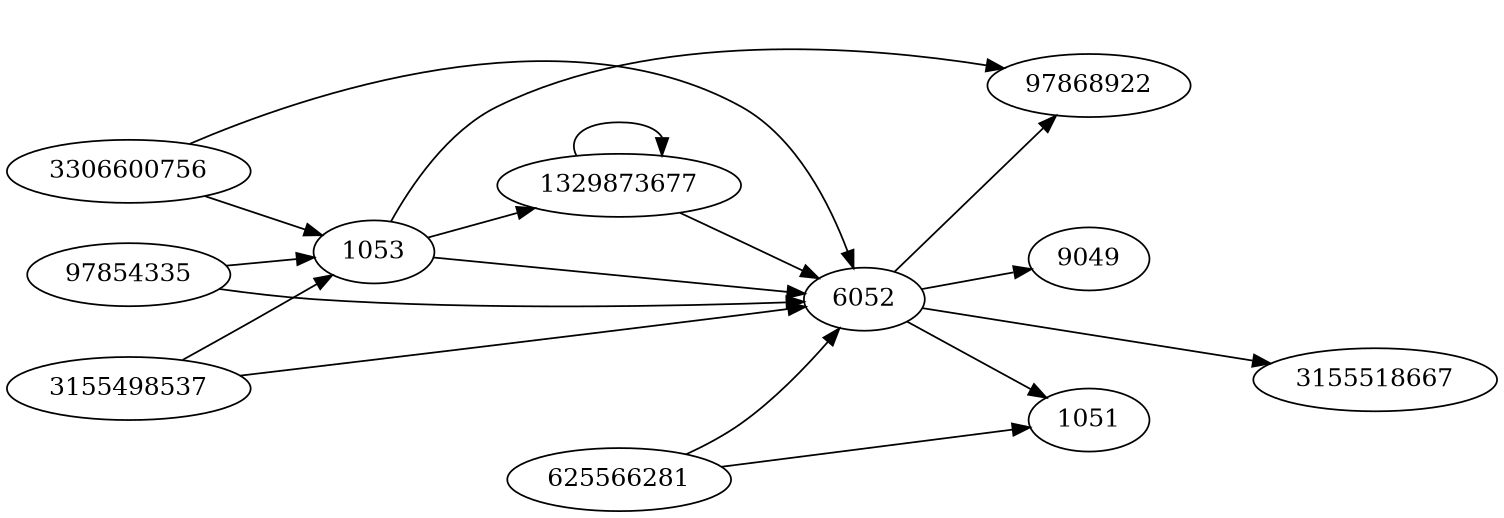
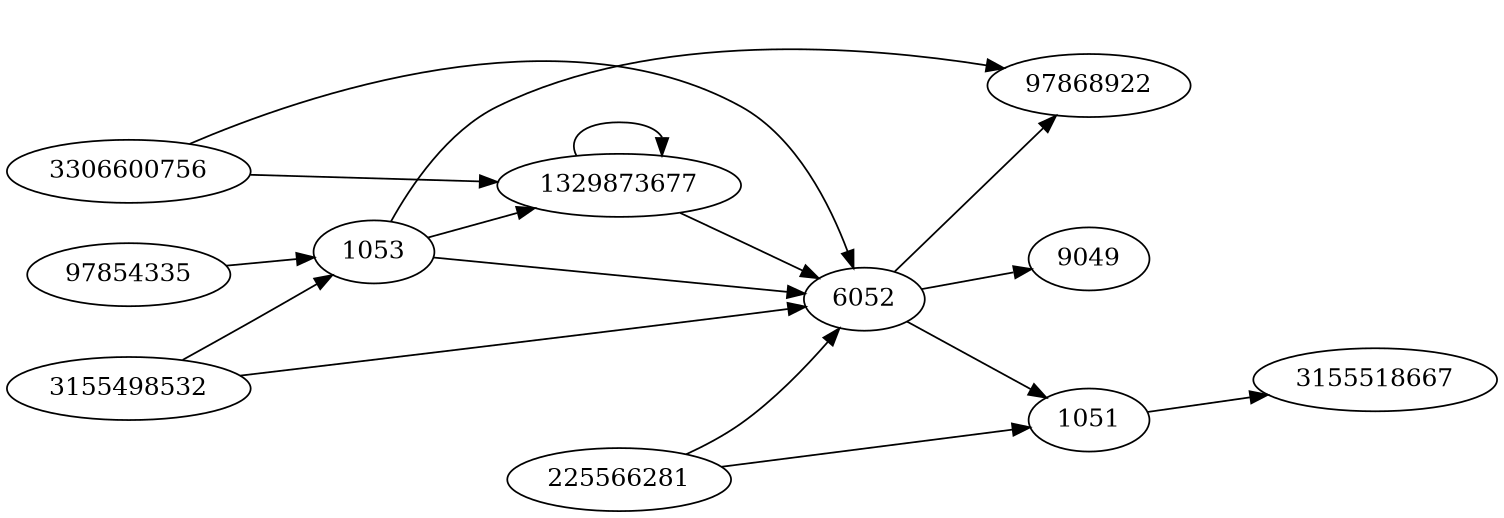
edge "3306600756" -> "1053": now "3306600756" -> "1329873677"
edge "97854335" -> "6052": removed
edge "6052" -> "3155518667": now "1051" -> "3155518667"
node "3155498537": label "3155498537" -> "3155498532"
node "625566281": label "625566281" -> "225566281"
